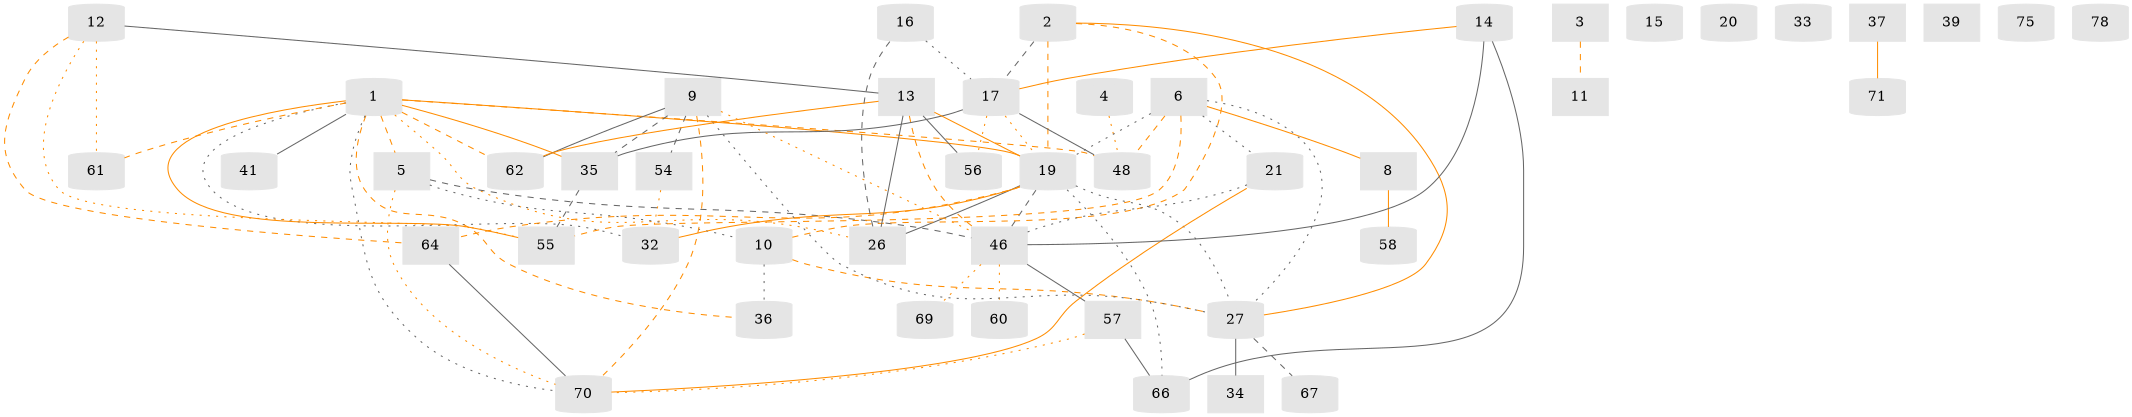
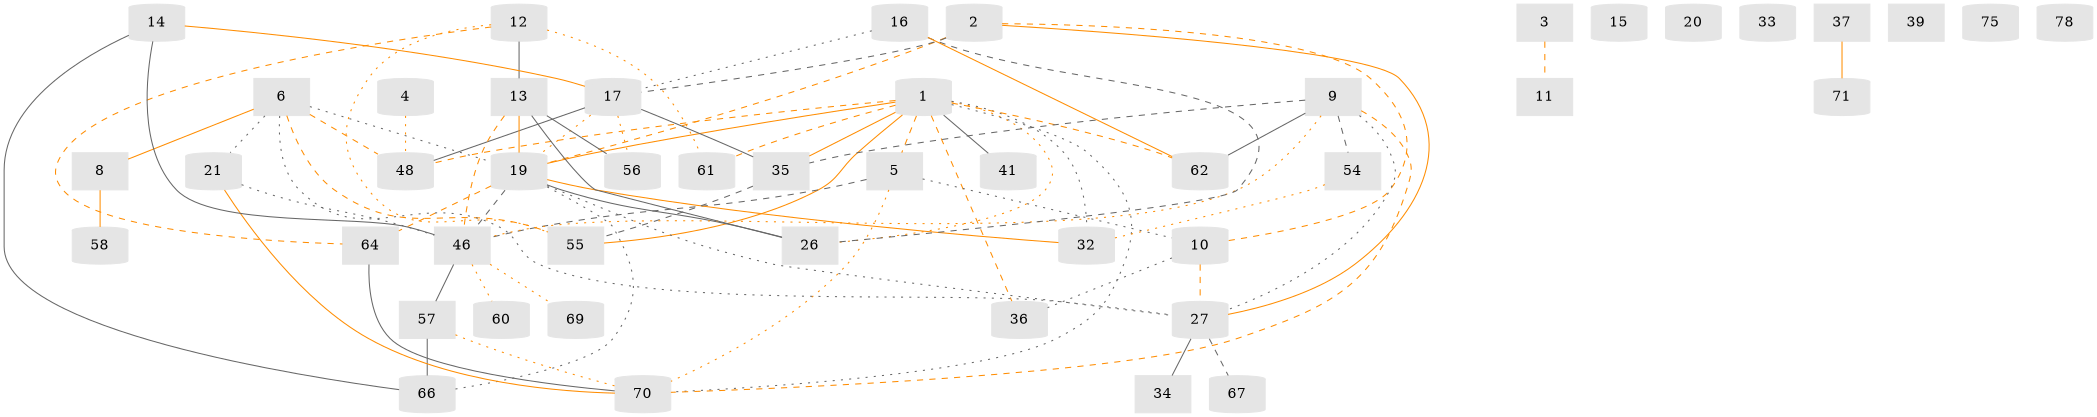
edge "13" -- "62": now "16" -- "62"
